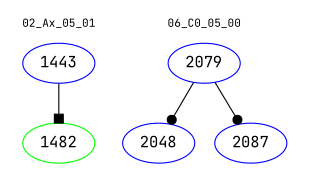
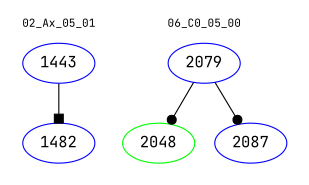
node "1482": color green -> blue
node "2048": color blue -> green
